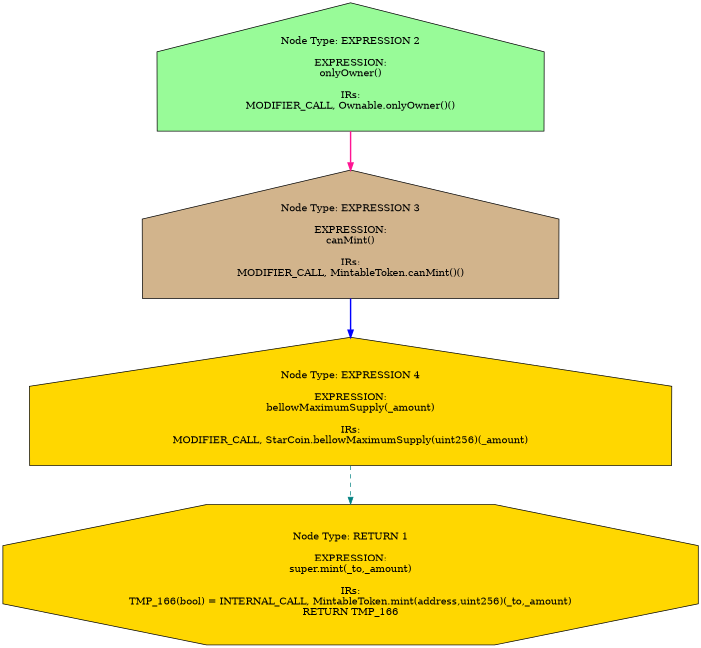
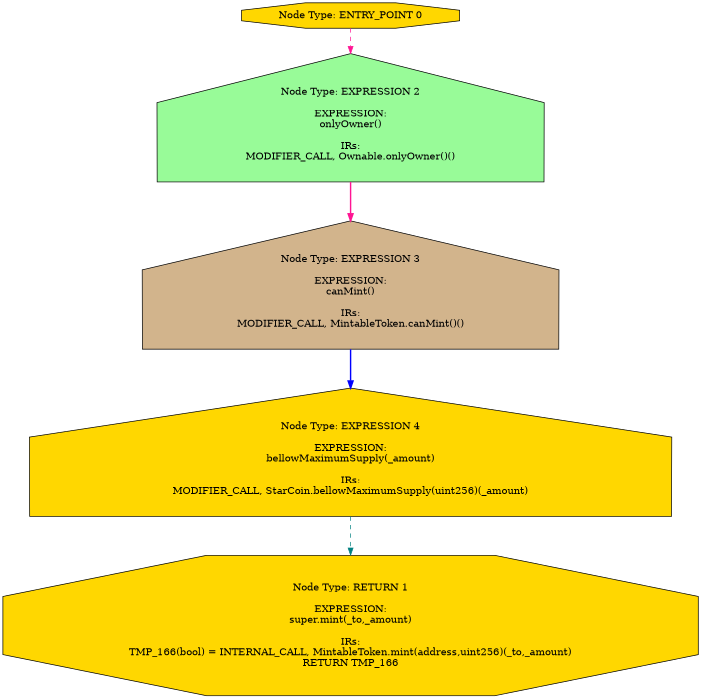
node "Node Type: ENTRY_POINT 0": added
